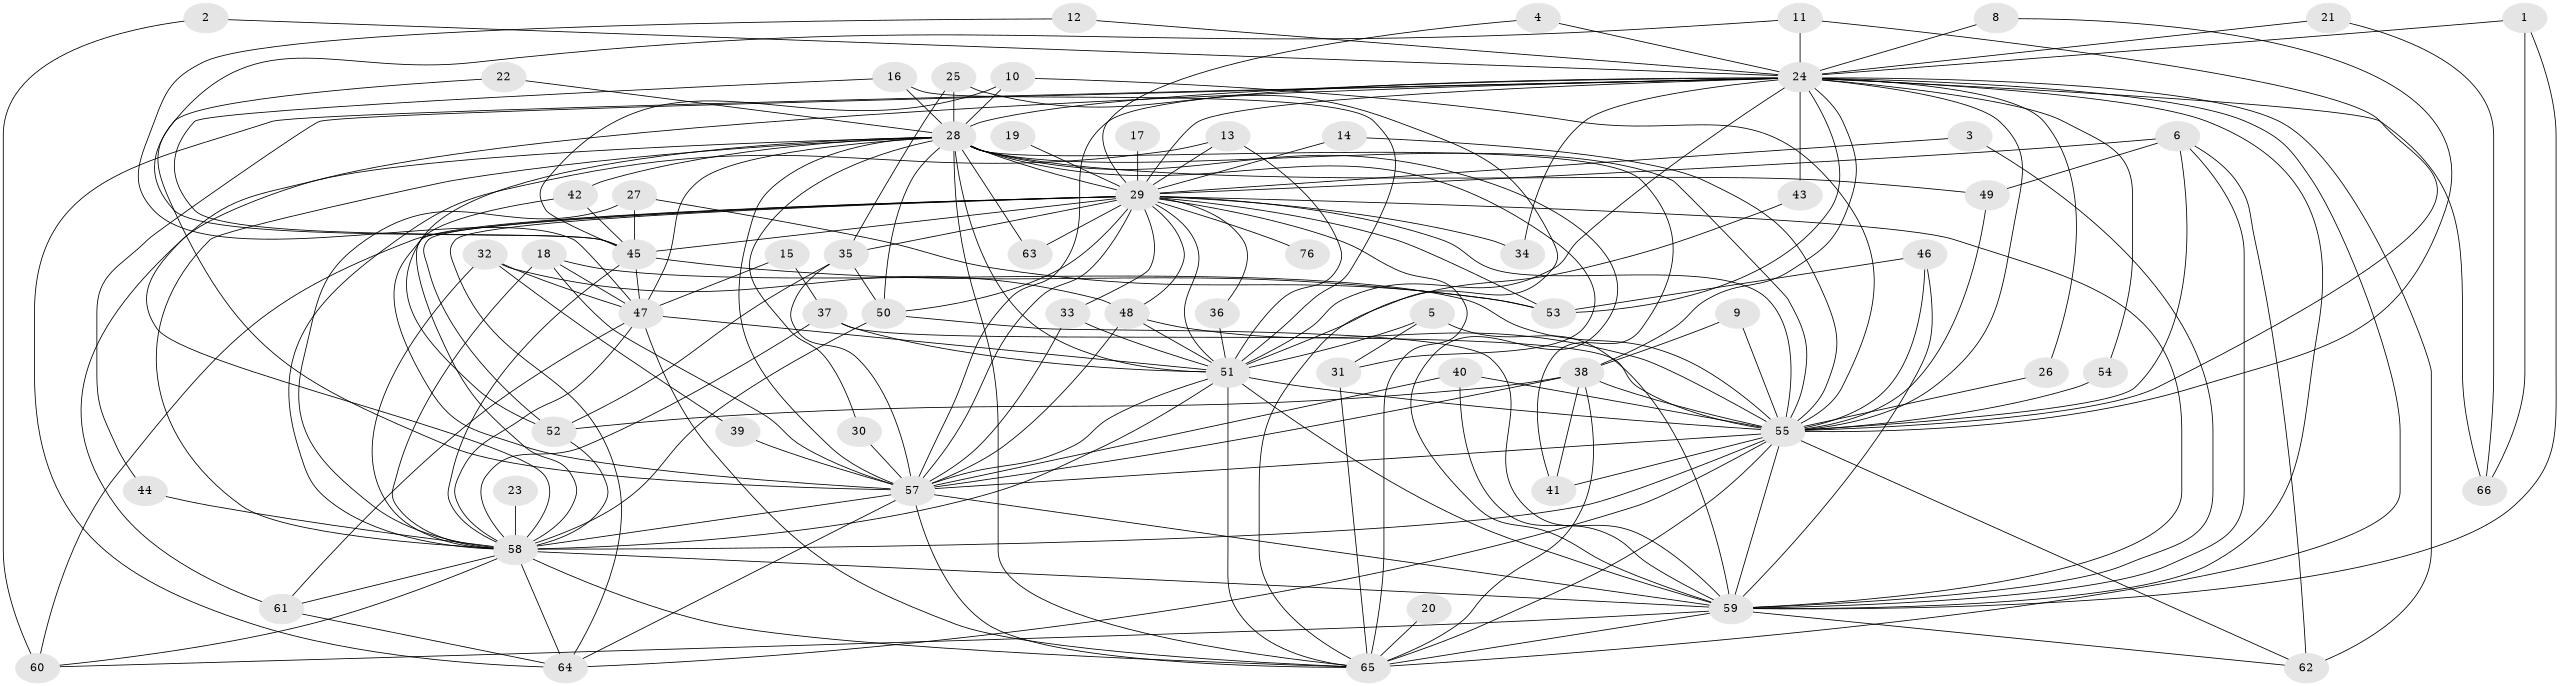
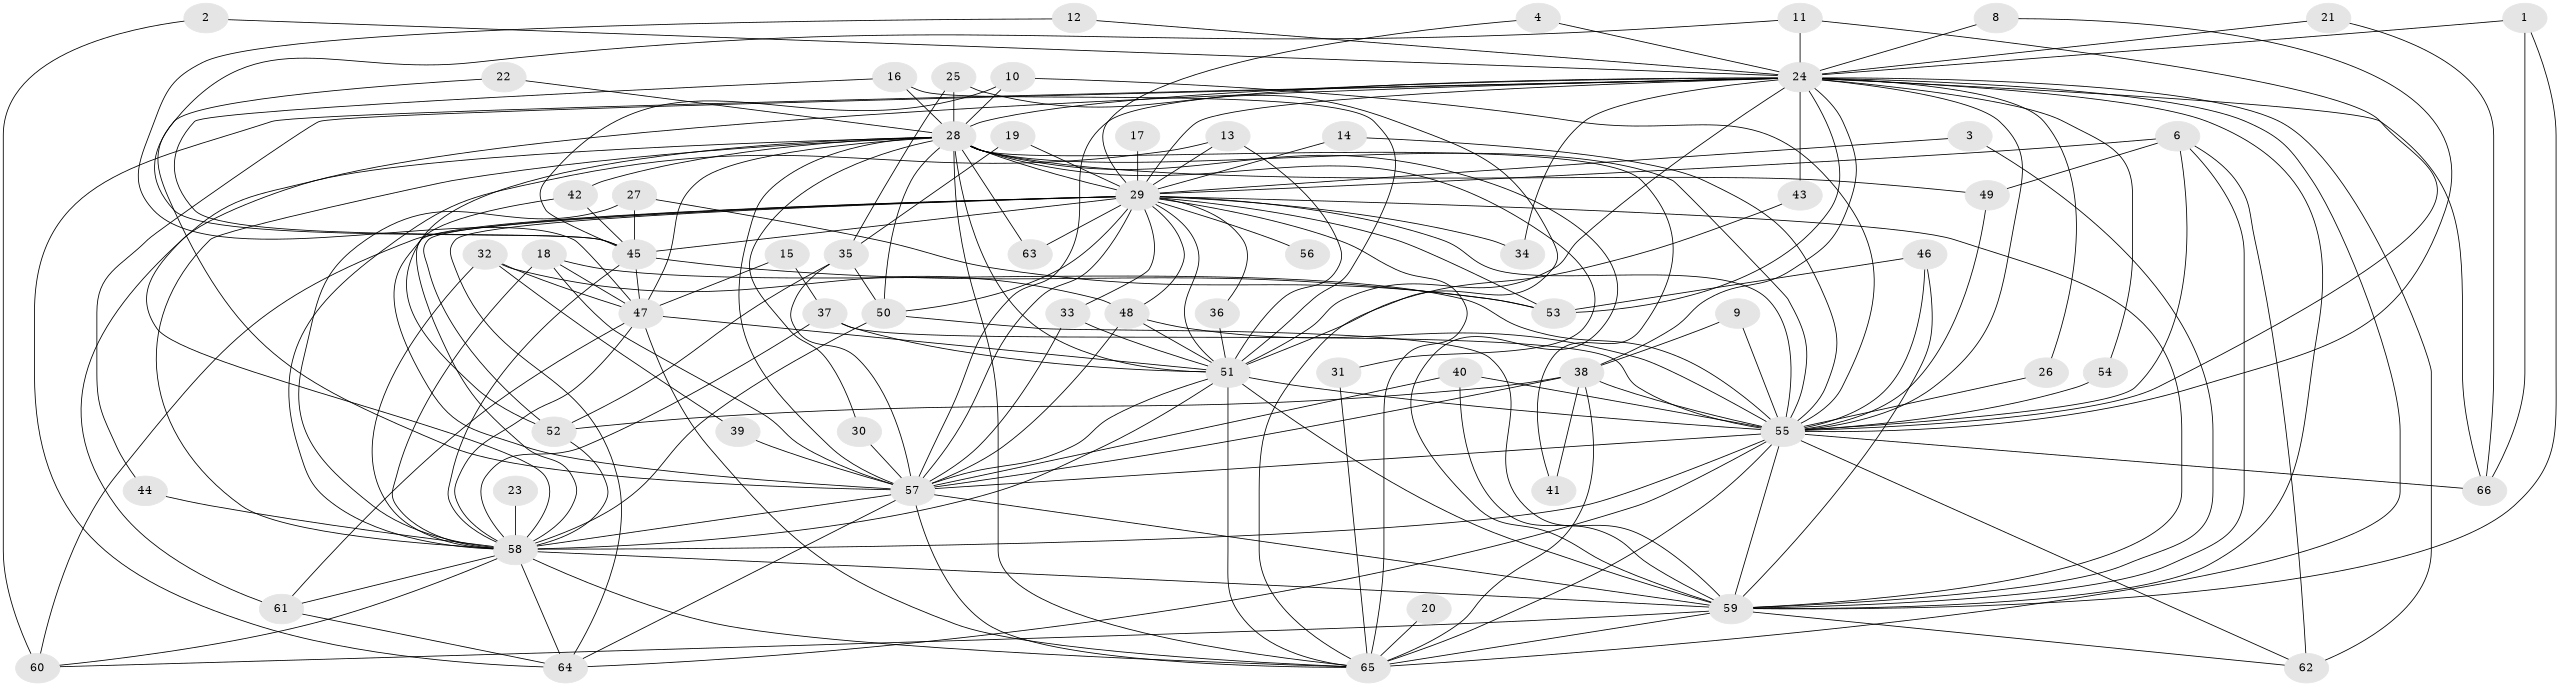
edge "29" -- "35": now "19" -- "35"
node "76": label "76" -> "56"
node "5": removed
edge "55" -- "41": now "55" -- "66"
